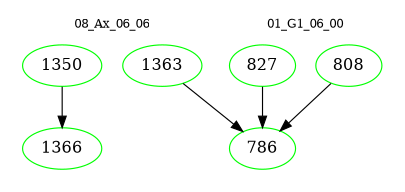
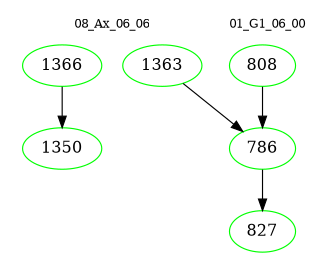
edge "1350" -> "1366": reversed
edge "827" -> "786": reversed
